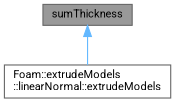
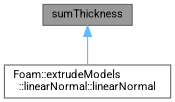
node "Foam::extrudeModels ::linearNormal::extrudeModels": label "Foam::extrudeModels ::linearNormal::extrudeModels" -> "Foam::extrudeModels ::linearNormal::linearNormal"
